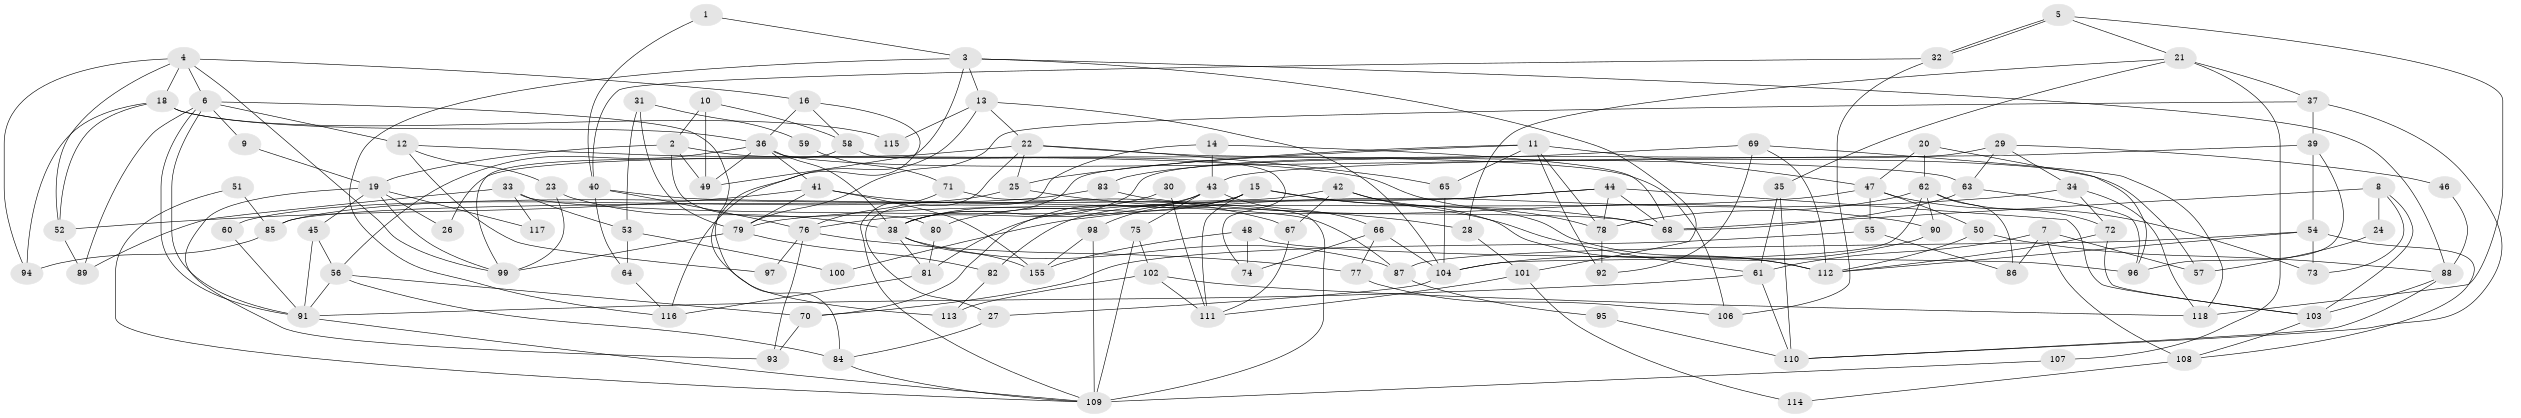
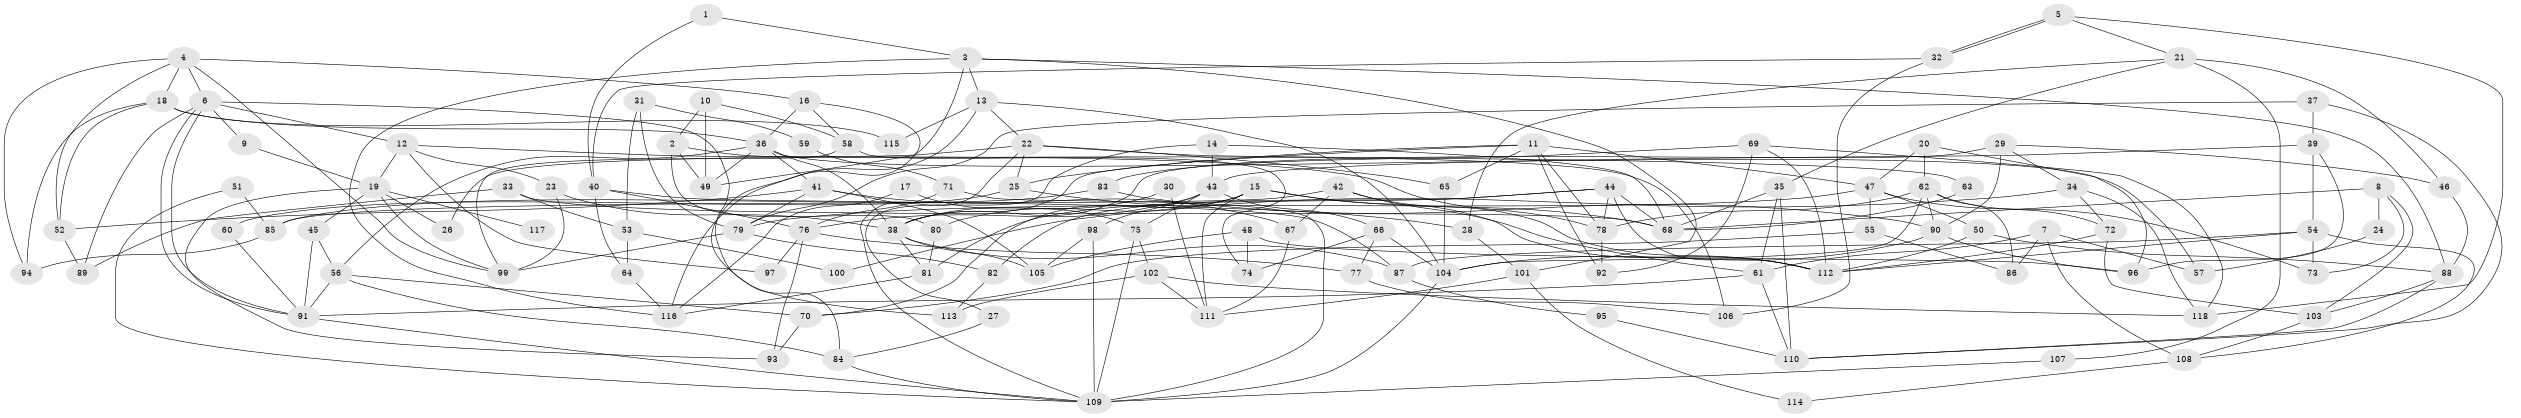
edge "21" -- "37": now "21" -- "46"
edge "2" -- "19": now "12" -- "19"
edge "29" -- "63": now "29" -- "90"
node "17": added
edge "63" -- "96": now "90" -- "96"
edge "33" -- "117": removed
edge "44" -- "103": now "44" -- "112"
edge "35" -- "68": added
node "155": label "155" -> "105"
edge "104" -- "27": now "104" -- "109"
